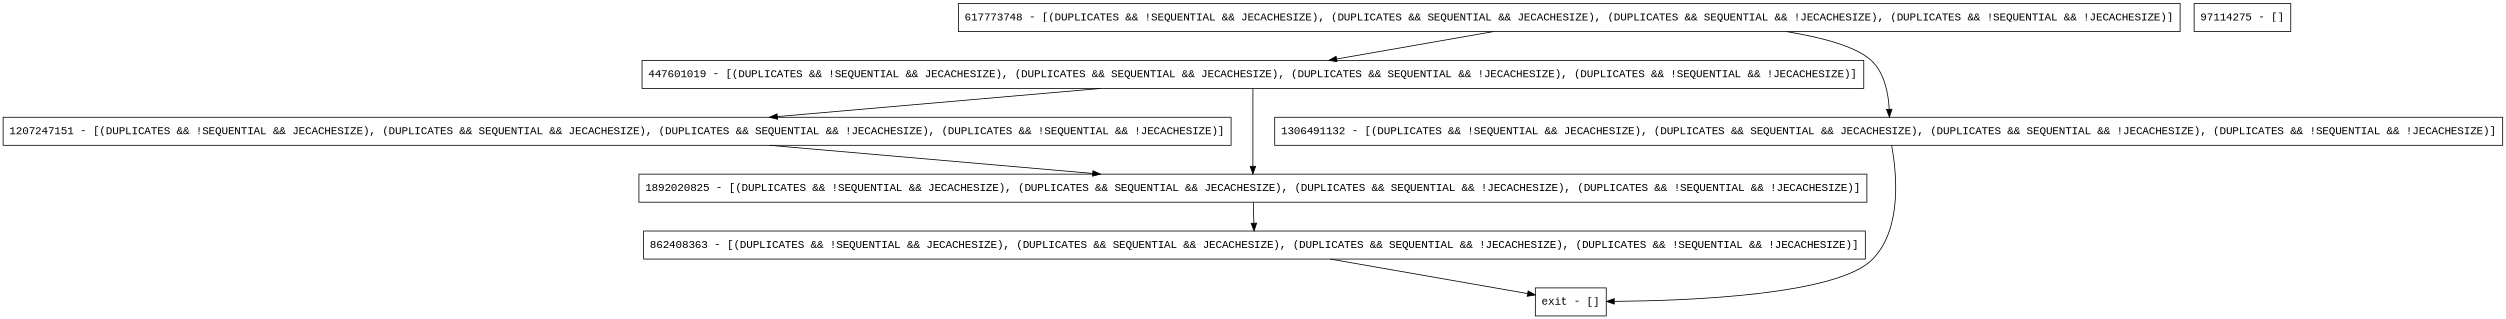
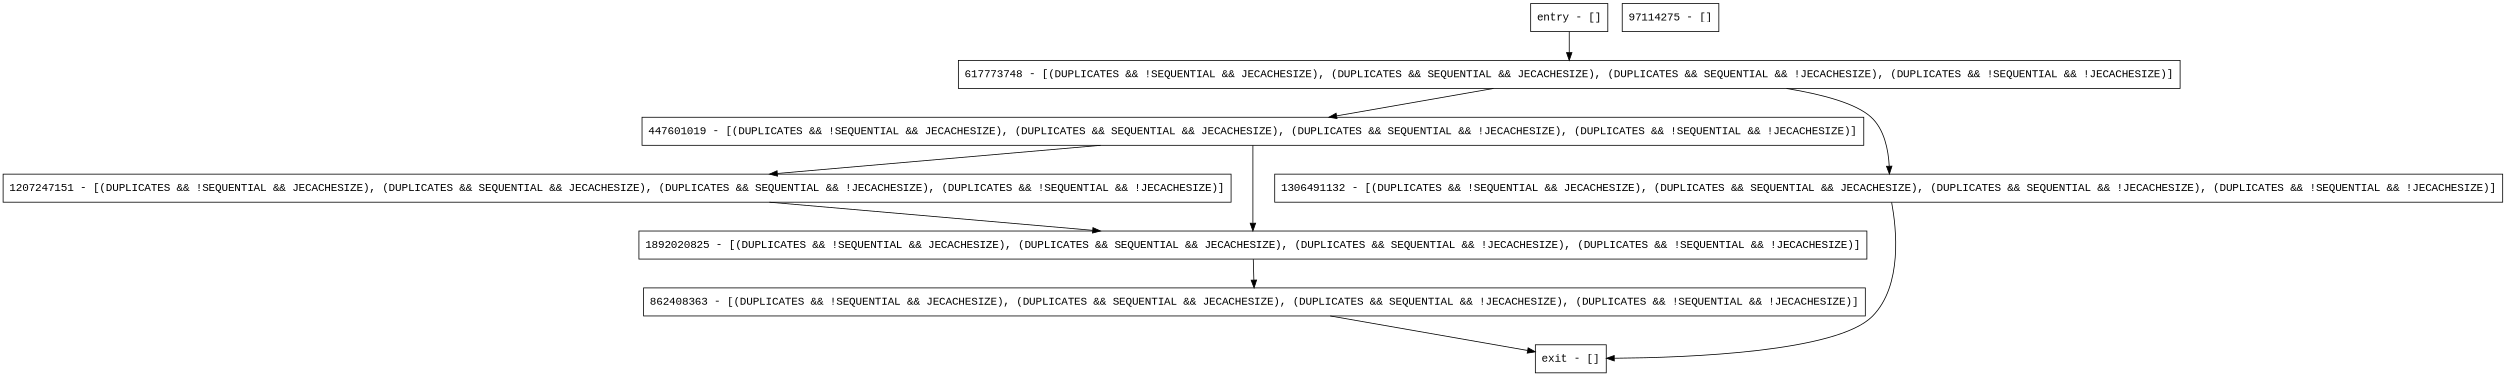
node "entry - []": added
